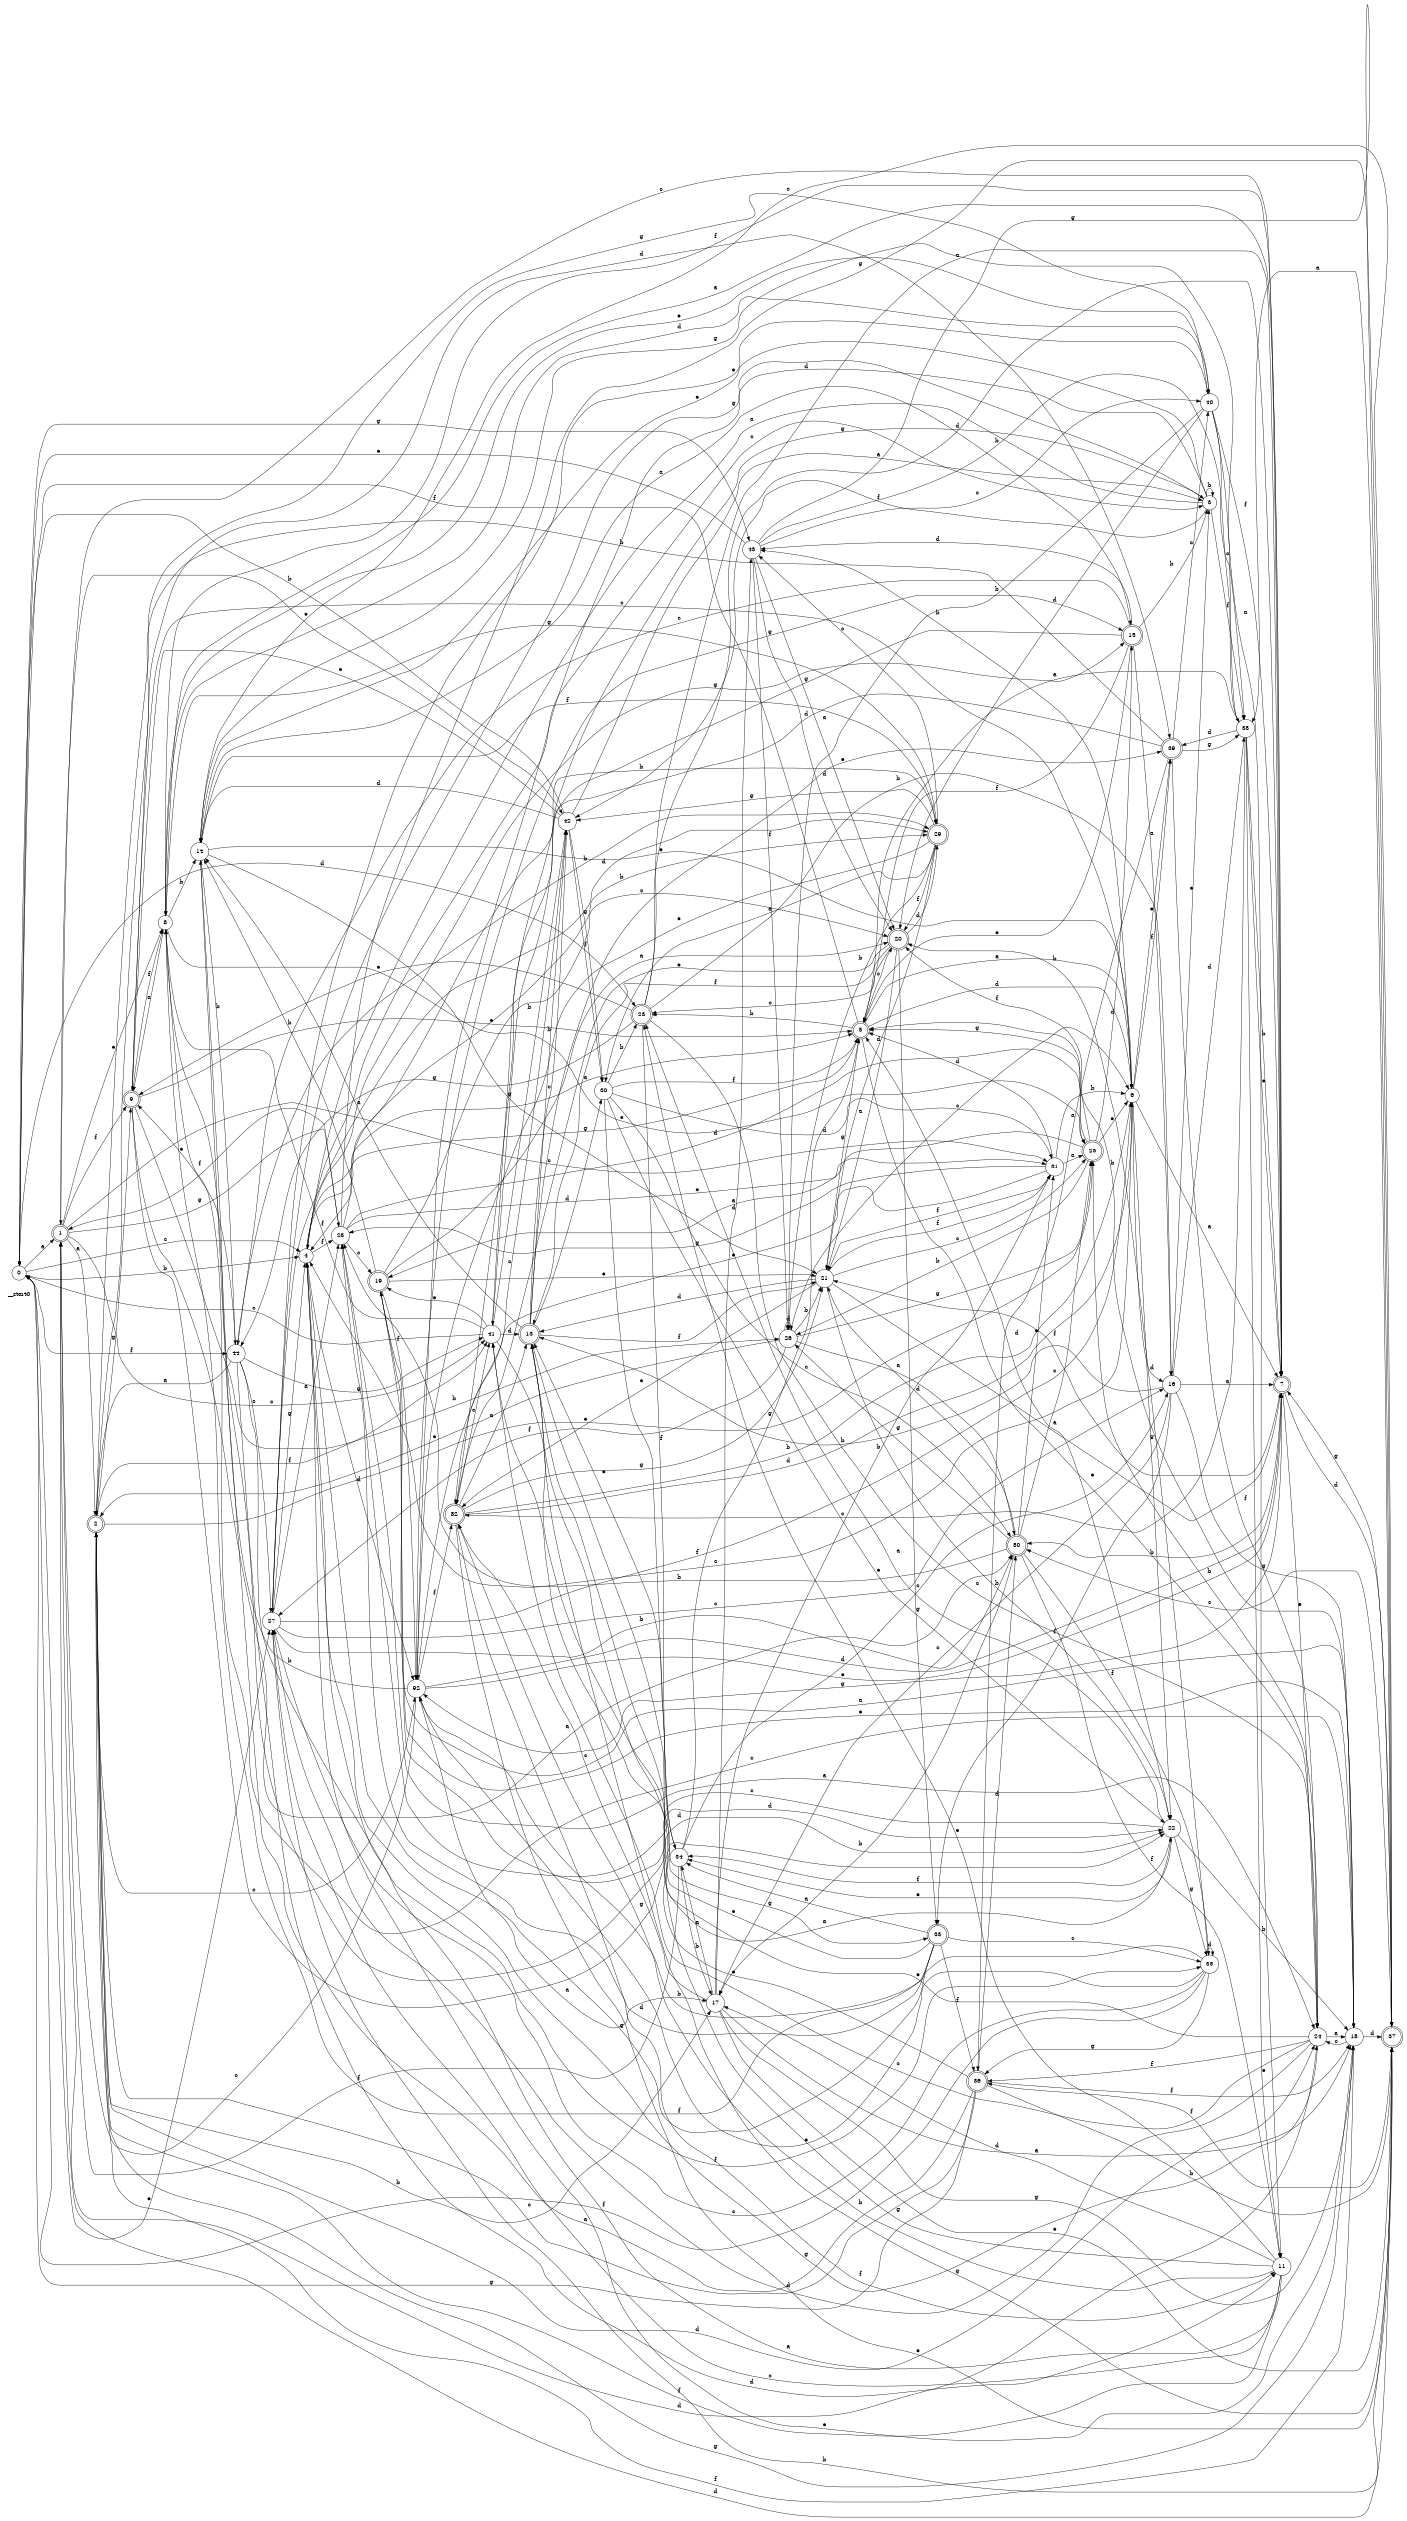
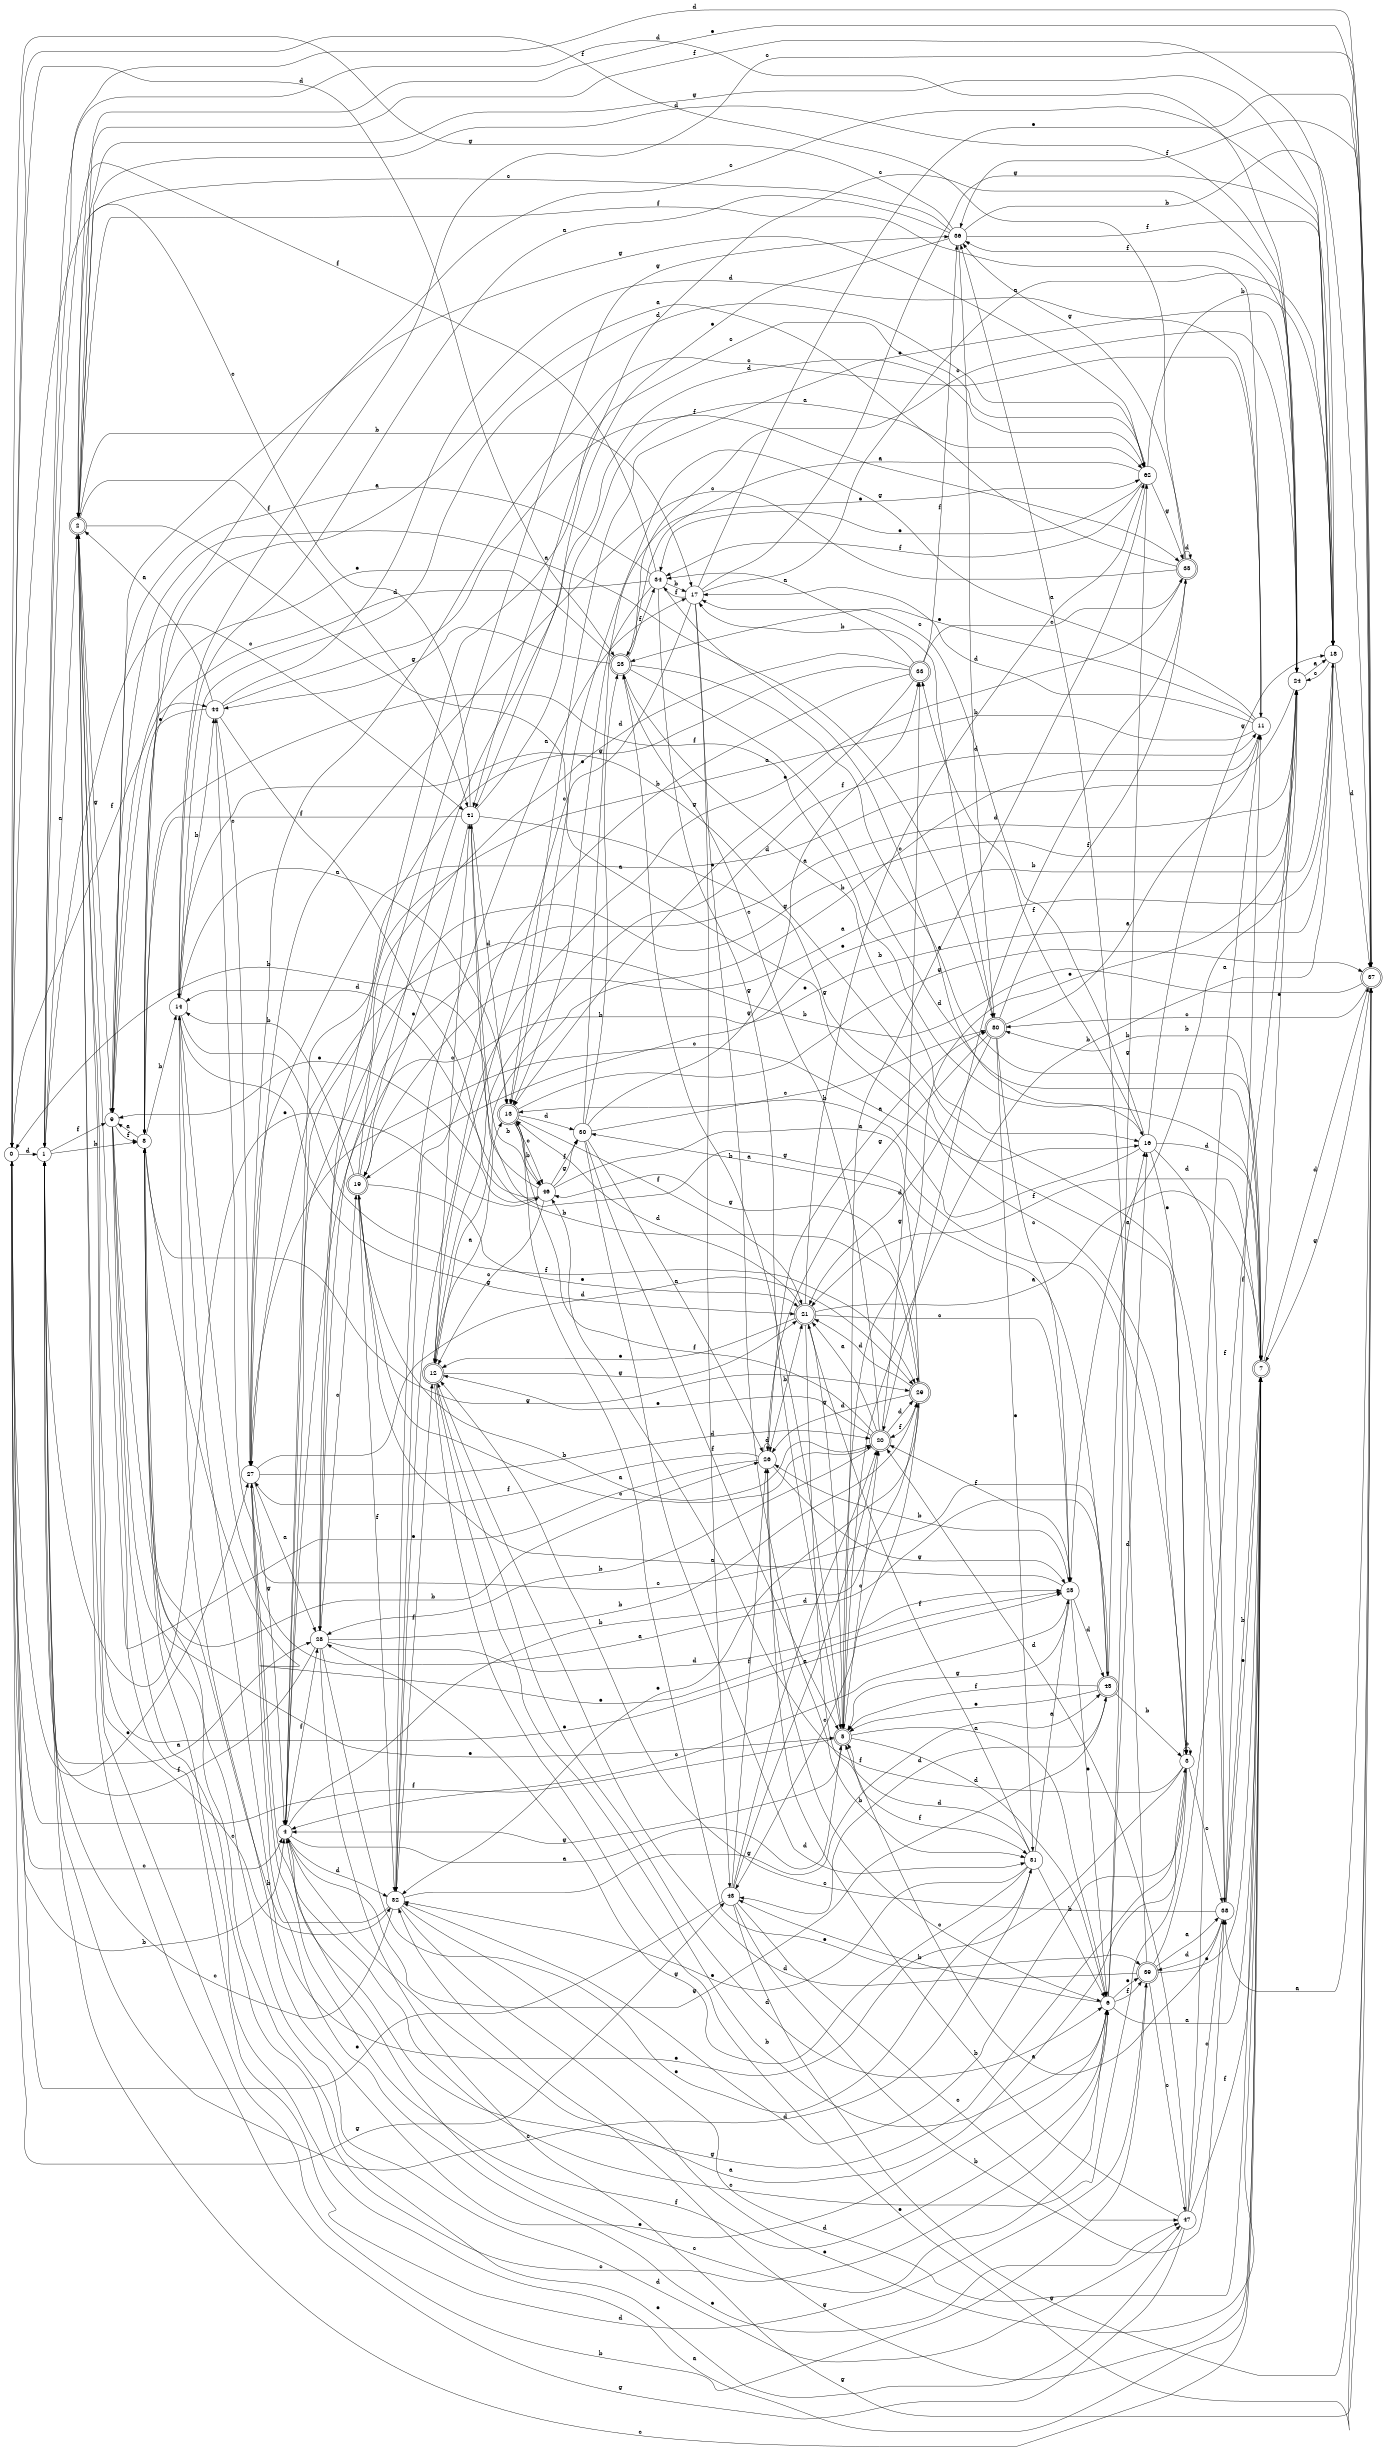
edge "37" -> "2": added, label "e"
node "40": label "40" -> "47"
edge "19" -> "36": added, label "g"
edge "34" -> "9": added, label "a"
edge "3" -> "38": label "f" -> "c"
node "15": label "15" -> "45"
edge "34" -> "8": added, label "d"
edge "39" -> "38": label "g" -> "a"
node "42": label "42" -> "46"
edge "29" -> "26": label "b" -> "d"
edge "2" -> "3": added, label "a"
edge "1" -> "8": label "e" -> "b"
node "9": shape doublecircle -> circle
edge "13" -> "14": reversed
node "25": shape doublecircle -> circle
edge "1" -> "31": reversed
edge "1" -> "28": label "g" -> "a"
node "1": shape doublecircle -> circle
edge "0" -> "1": label "a" -> "d"
node "21": shape circle -> doublecircle
node "__start0": removed
edge "30" -> "26": added, label "a"
edge "16" -> "7": label "a" -> "d"
edge "44" -> "41": removed, label "g"
node "82": label "82" -> "12"
edge "80" -> "28": now "20" -> "28"
edge "27" -> "80": now "27" -> "20"
node "92": label "92" -> "32"
edge "39" -> "7": added, label "e"
edge "25" -> "4": added, label "c"
node "22": label "22" -> "62"
edge "80" -> "11": label "f" -> "a"
edge "17" -> "34": label "a" -> "f"
node "35": shape circle -> doublecircle
edge "38" -> "11": label "e" -> "f"
node "36": shape doublecircle -> circle
edge "35" -> "8": label "f" -> "a"
